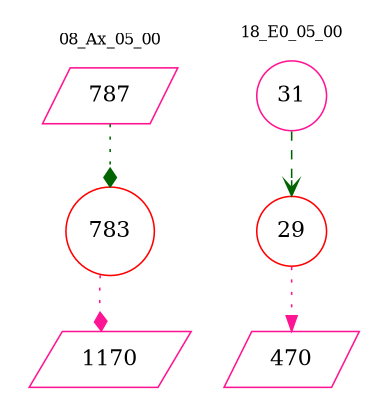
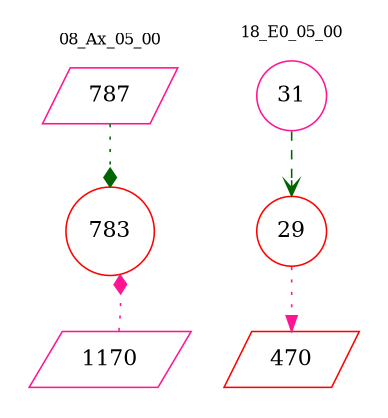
edge "783" -> "1170": reversed
node "470": color deeppink -> red
